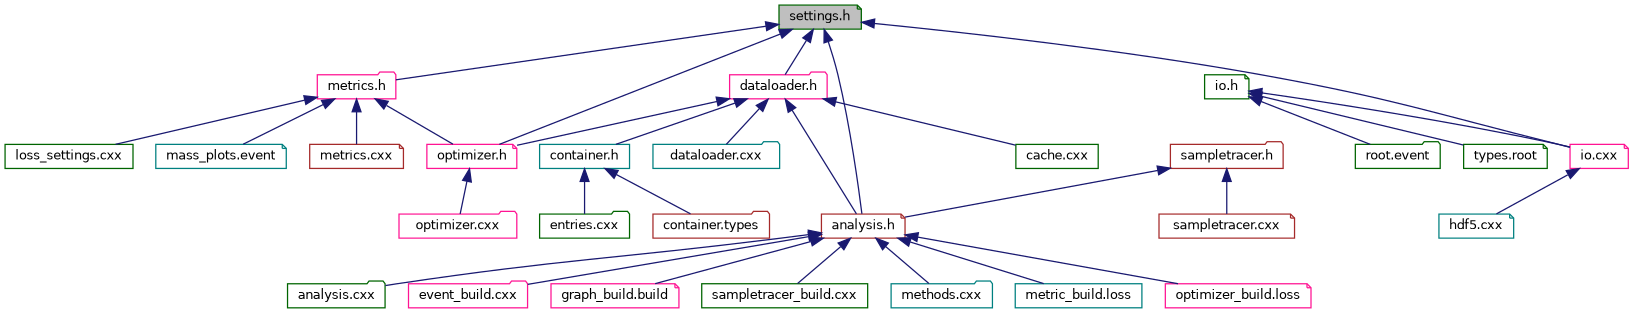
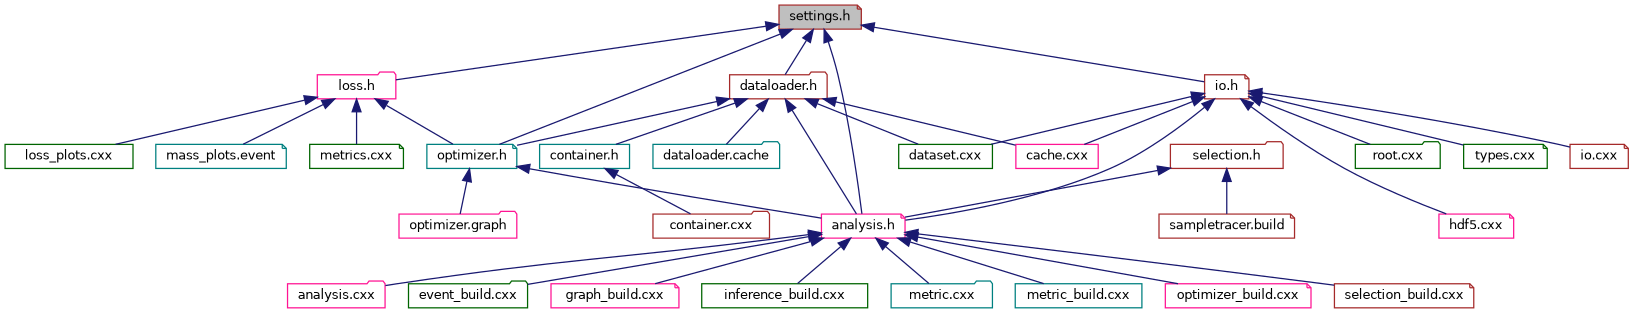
node "settings.h": color darkgreen -> brown
edge "io.cxx" -> "settings.h": now "io.h" -> "settings.h"
node "metrics.h": label "metrics.h" -> "loss.h"
node "dataloader.h": color deeppink -> brown
node "io.h": color darkgreen -> brown
edge "cache.cxx" -> "io.h": added
node "loss_settings.cxx": label "loss_settings.cxx" -> "loss_plots.cxx"
node "metrics.cxx": color brown -> darkgreen
node "optimizer.h": color deeppink -> teal
node "dataloader.cxx": label "dataloader.cxx" -> "dataloader.cache"
node "dataset.cxx": added
node "cache.cxx": color darkgreen -> deeppink
node "sampletracer.h": label "sampletracer.h" -> "selection.h"
node "root.event": label "root.event" -> "root.cxx"
node "types.root": label "types.root" -> "types.cxx"
node "io.cxx": color deeppink -> brown
edge "analysis.h" -> "io.h": added
edge "analysis.h" -> "optimizer.h": added
edge "hdf5.cxx" -> "io.cxx": now "hdf5.cxx" -> "io.h"
node "optimizer.cxx": label "optimizer.cxx" -> "optimizer.graph"
node "entries.cxx": removed
node "container.types": label "container.types" -> "container.cxx"
node "analysis.h": color brown -> deeppink
node "sampletracer.cxx": label "sampletracer.cxx" -> "sampletracer.build"
node "hdf5.cxx": color teal -> deeppink
node "analysis.cxx": color darkgreen -> deeppink
node "event_build.cxx": color deeppink -> darkgreen
node "graph_build.build": label "graph_build.build" -> "graph_build.cxx"
node "sampletracer_build.cxx": label "sampletracer_build.cxx" -> "inference_build.cxx"
node "methods.cxx": label "methods.cxx" -> "metric.cxx"
node "metric_build.loss": label "metric_build.loss" -> "metric_build.cxx"
node "optimizer_build.loss": label "optimizer_build.loss" -> "optimizer_build.cxx"
node "selection_build.cxx": added
